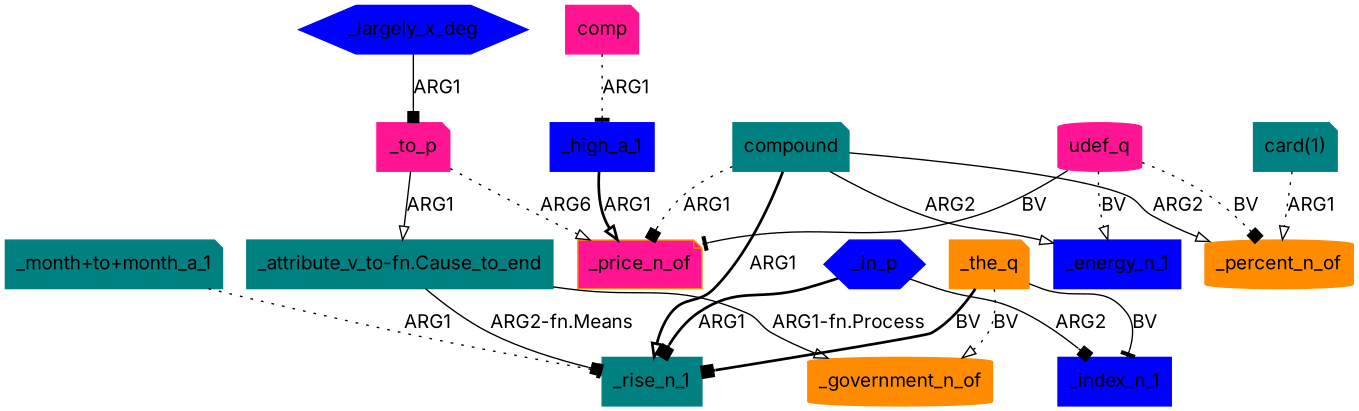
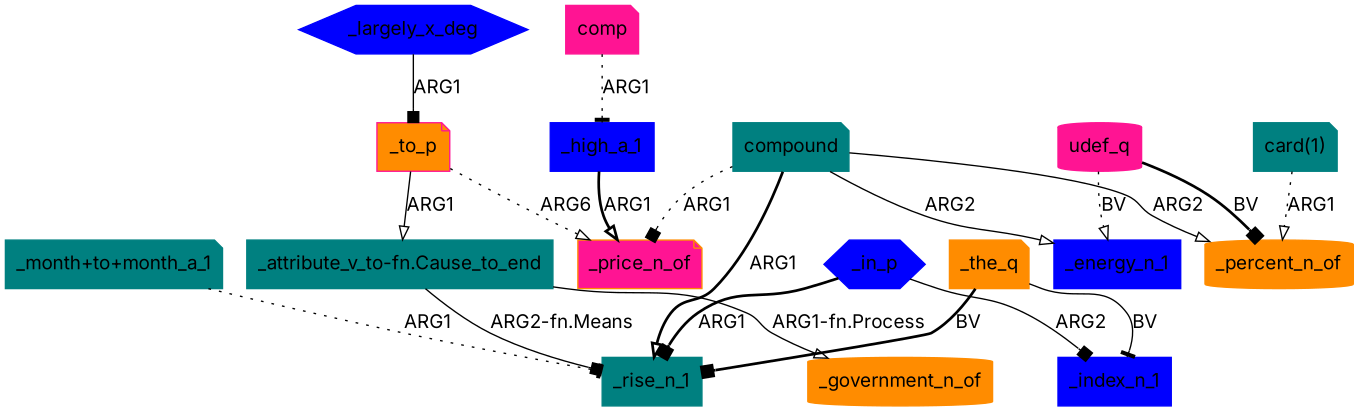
node "_to_p": fillcolor deeppink -> darkorange
edge "udef_q" -> "_percent_n_of": style dotted -> bold
edge "udef_q" -> "_price_n_of": removed, label "BV"
edge "_the_q" -> "_government_n_of": removed, label "BV"
